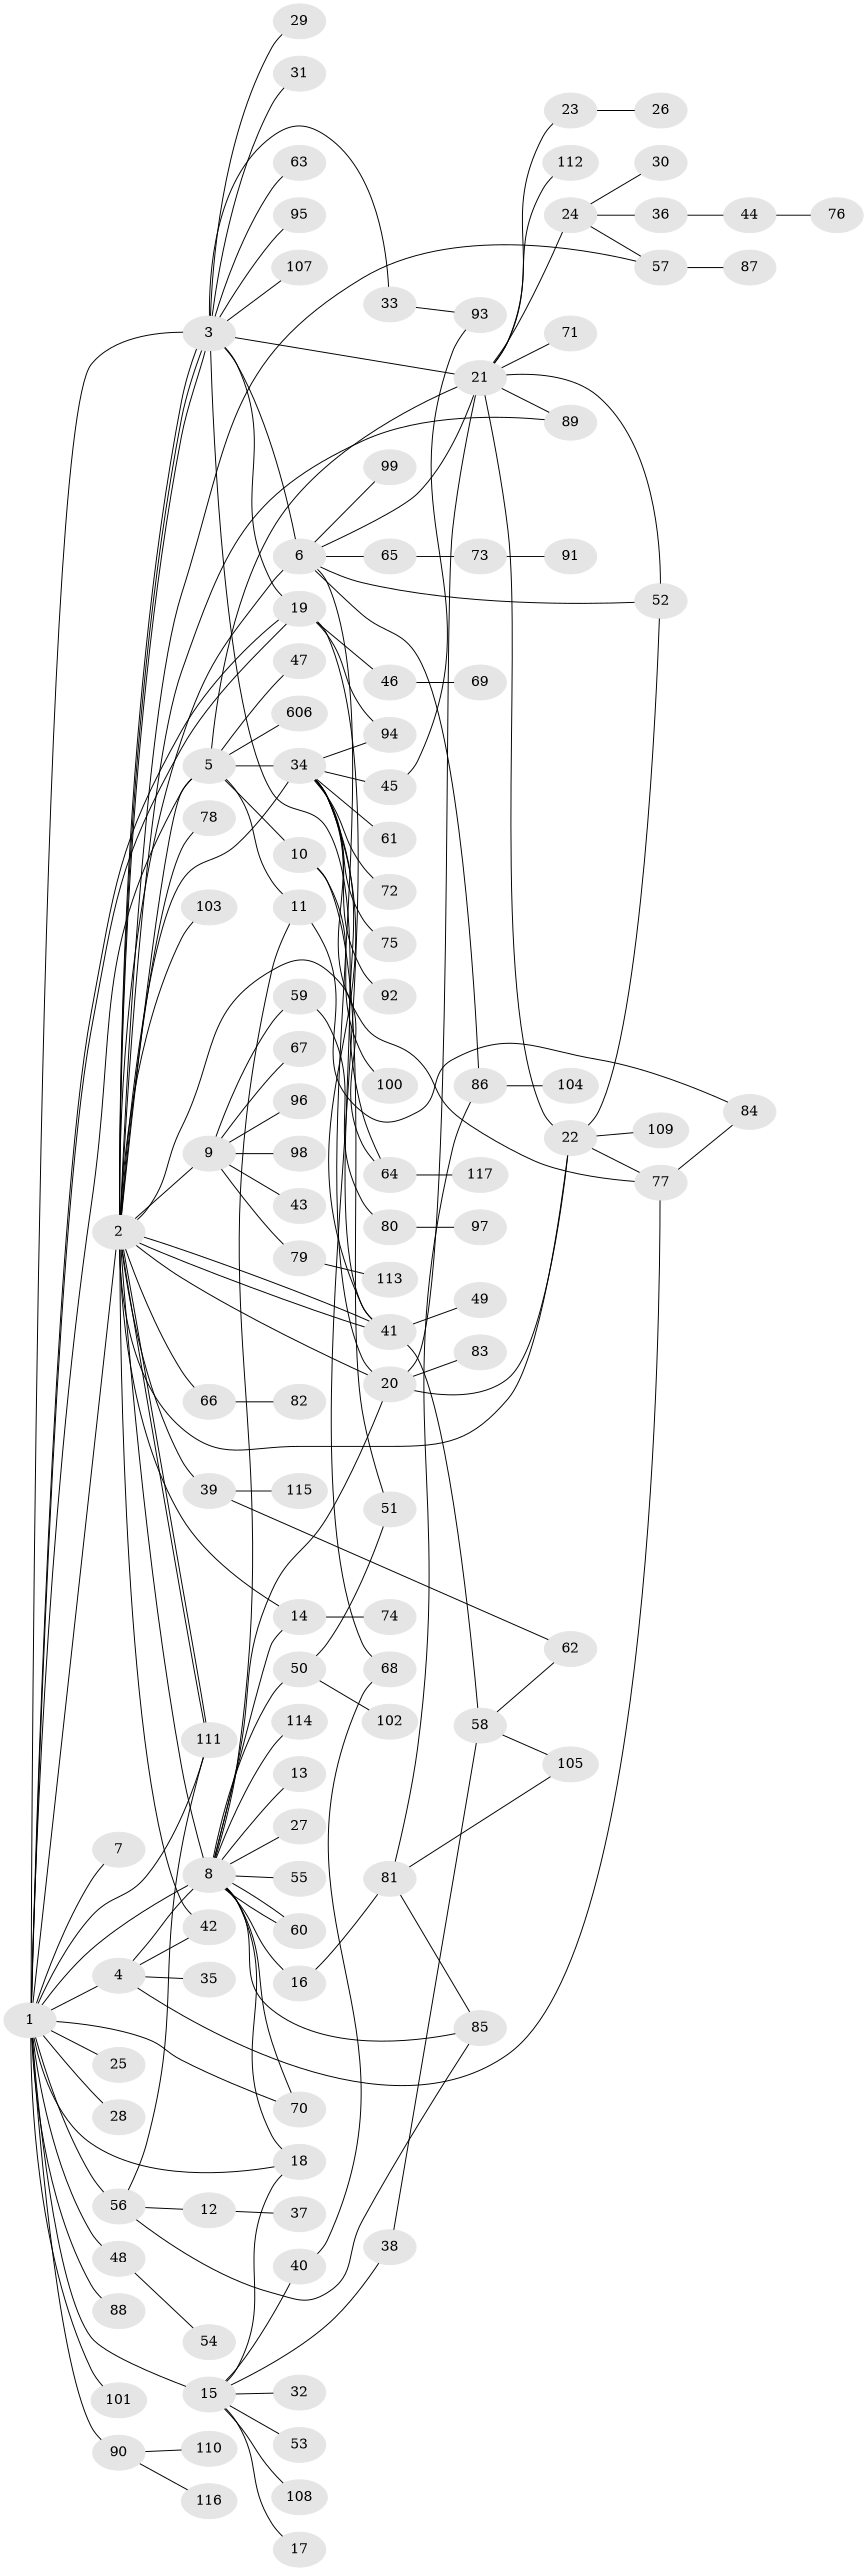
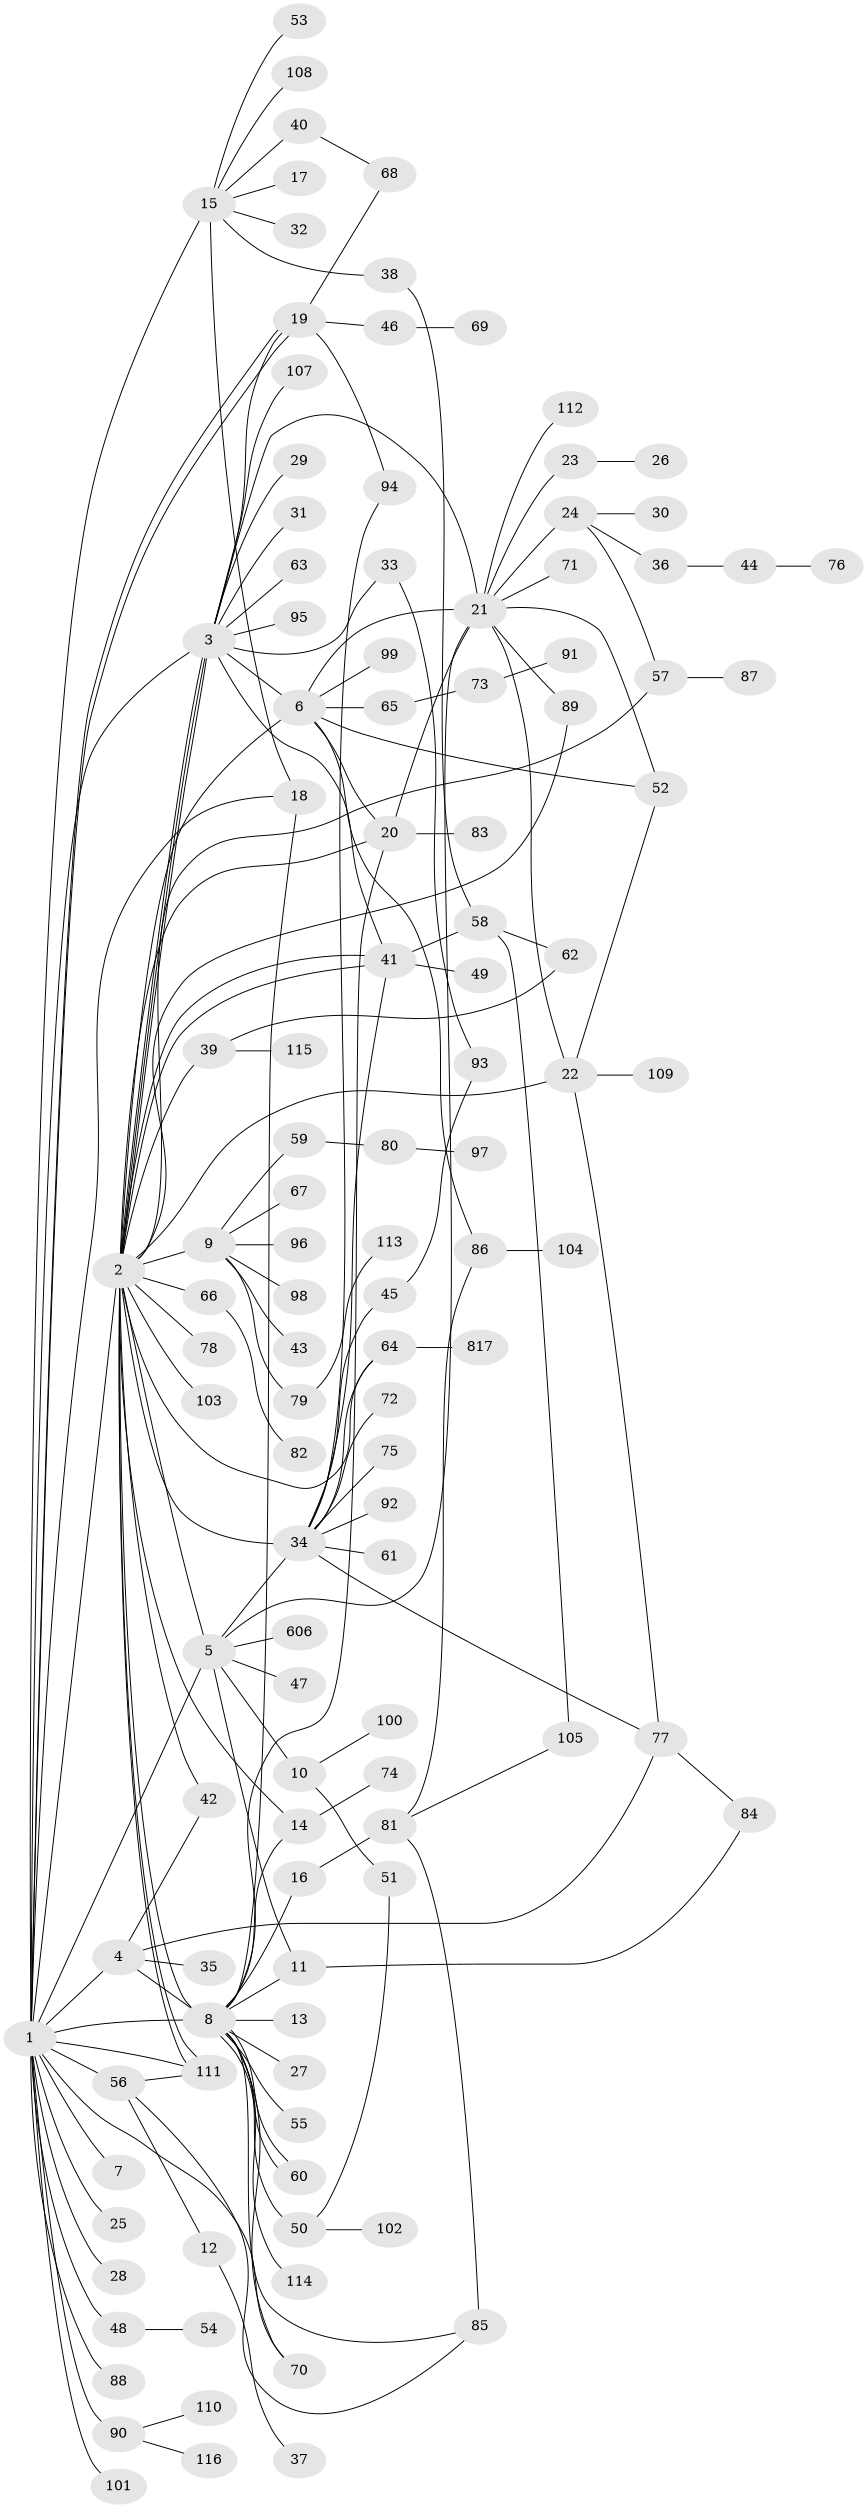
node "117": label "117" -> "817"
edge "22" -- "20": removed
